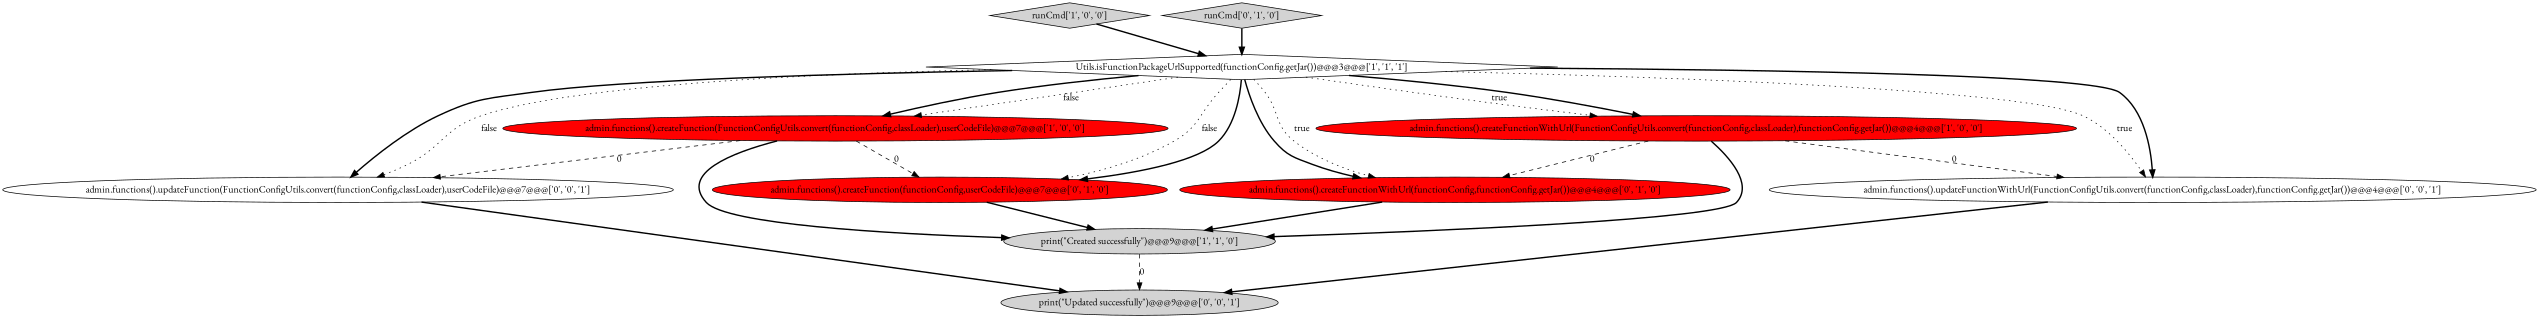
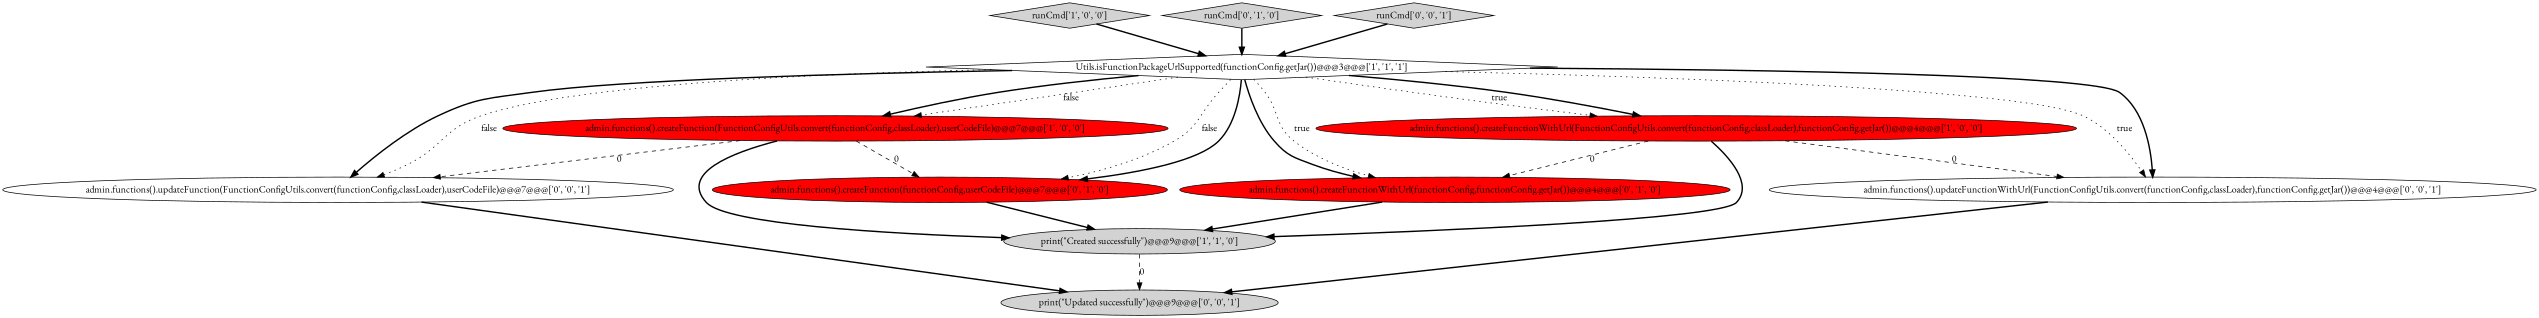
node "runCmd['0', '0', '1']": added
